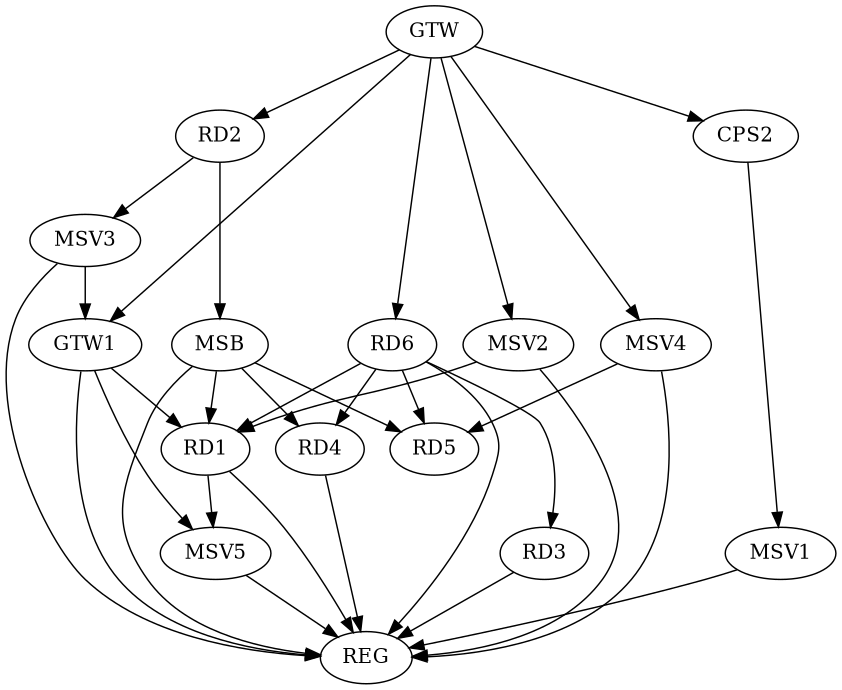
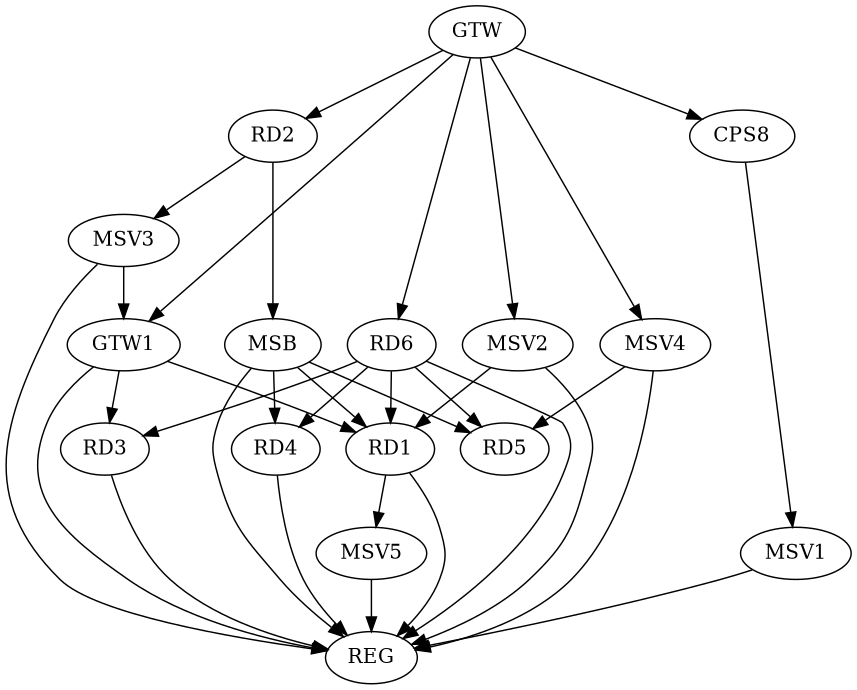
node "CPS2": label "CPS2" -> "CPS8"
edge "GTW1" -> "MSV5": now "GTW1" -> "RD3"
